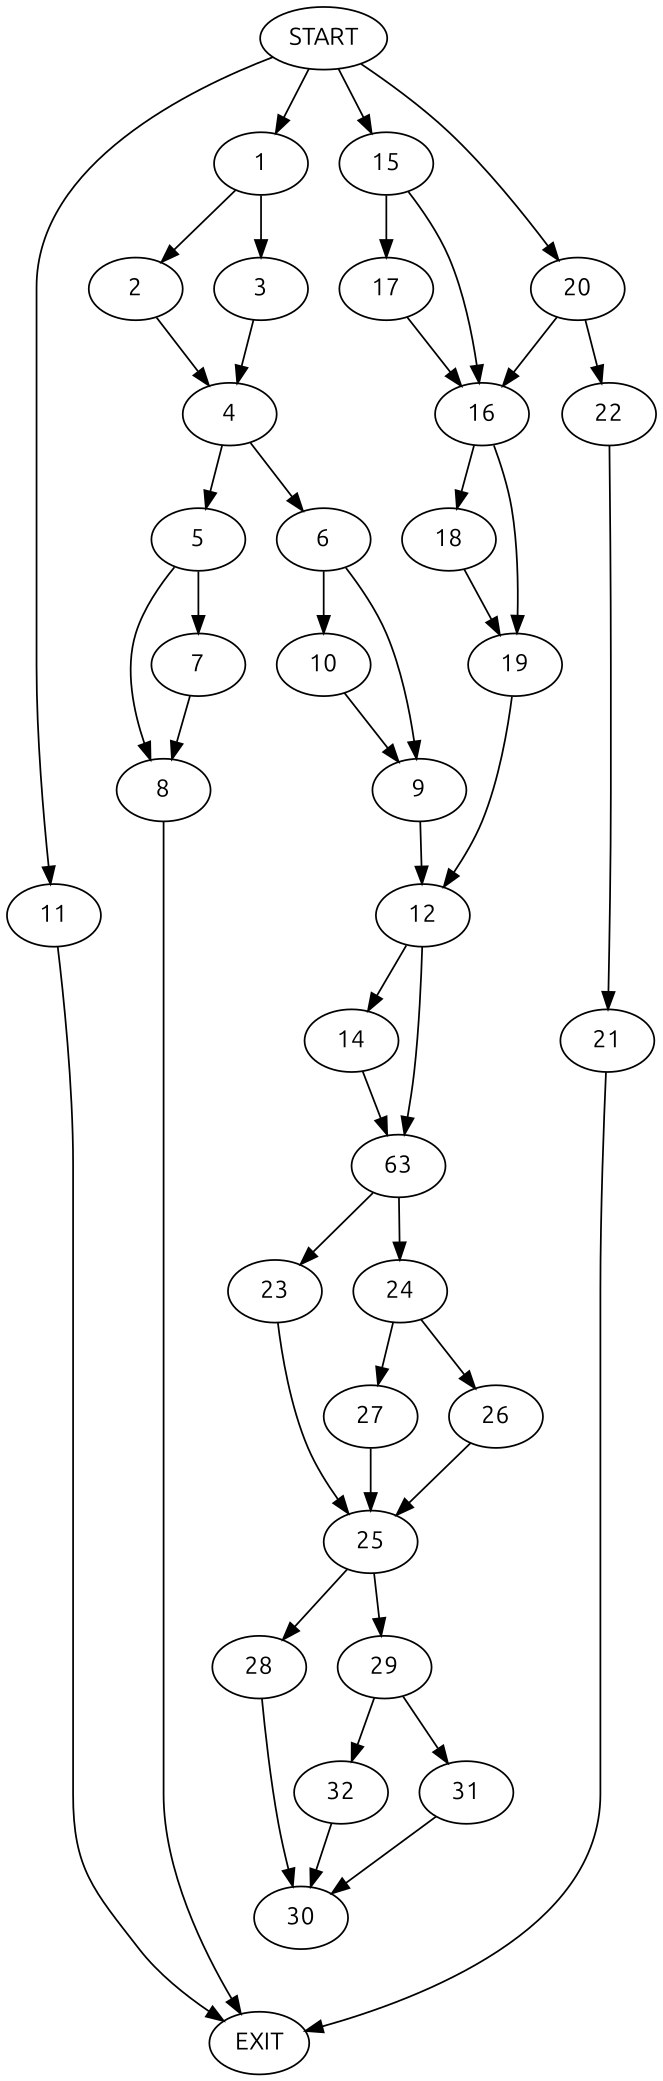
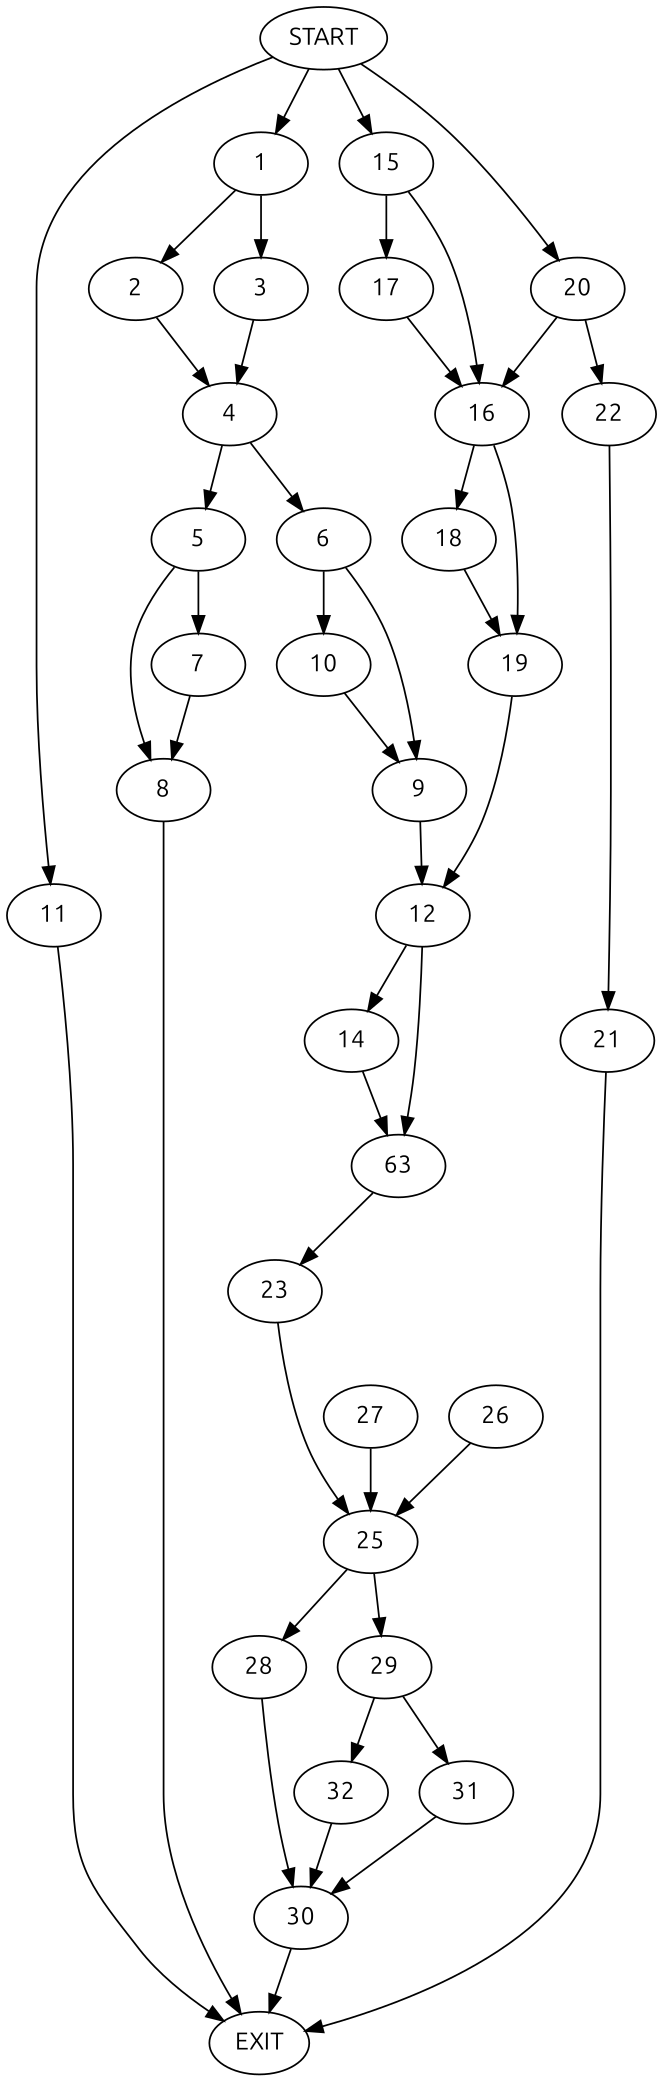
node "24": removed
edge "30" -> "EXIT": added
